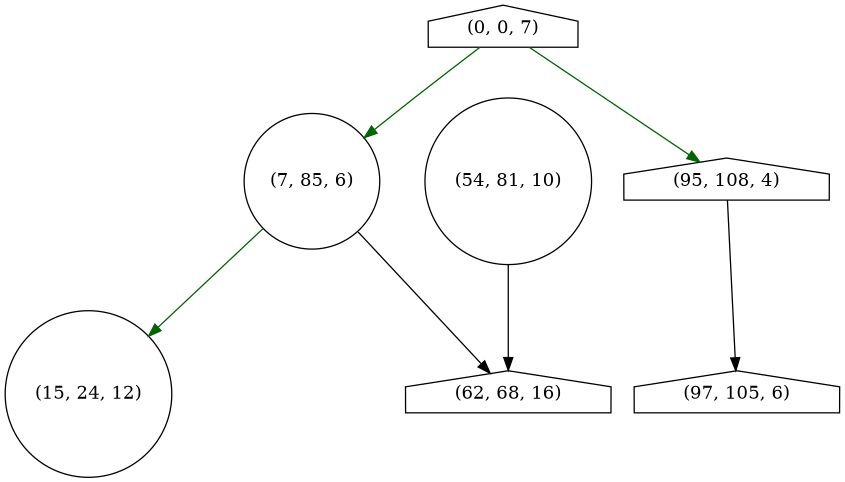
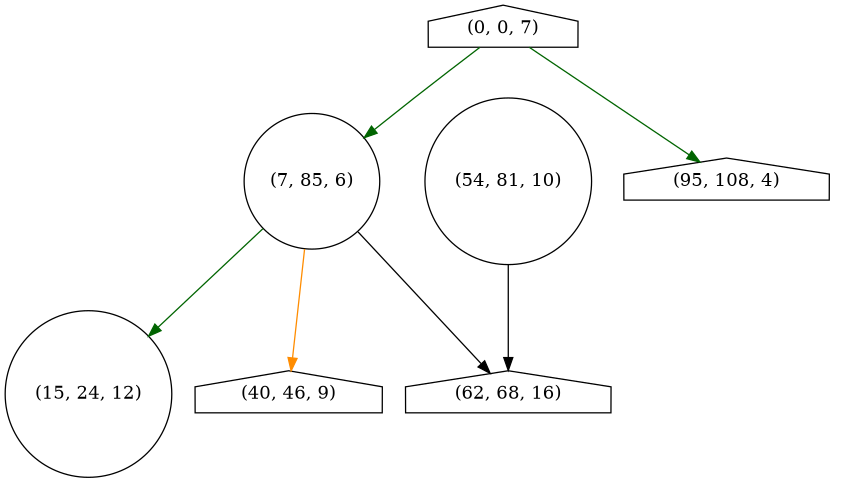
node "(40, 46, 9)": added
node "(97, 105, 6)": removed
